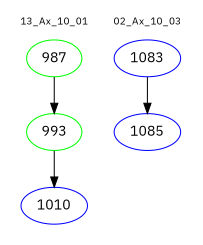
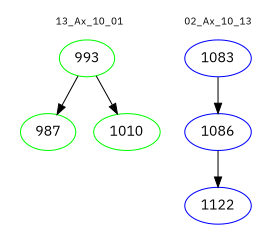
cluster "02_Ax_10_03": label "02_Ax_10_03" -> "02_Ax_10_13"
edge "987" -> "993": reversed
node "1085": label "1085" -> "1086"
node "1010": color blue -> green
node "1122": added
